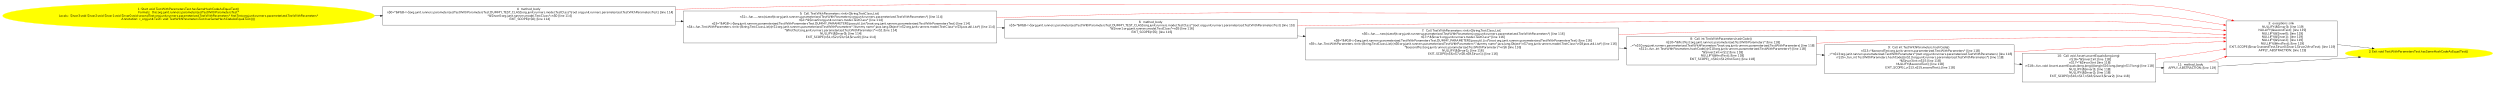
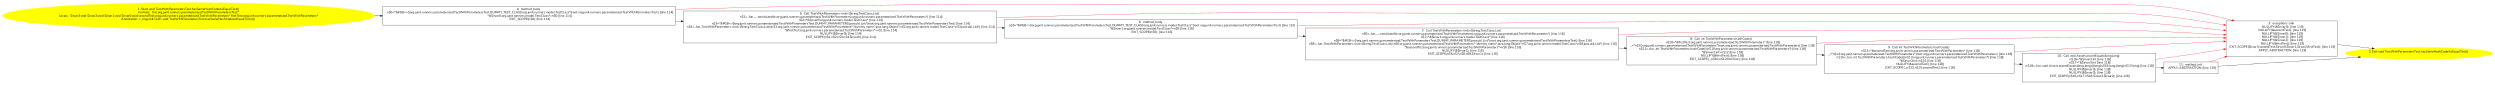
node "11:  method_body APPLY_ABSTRACTION; [line 119]": label "11:  method_body APPLY_ABSTRACTION; [line 119]" -> "11:  method_init APPLY_ABSTRACTION; [line 119]"
